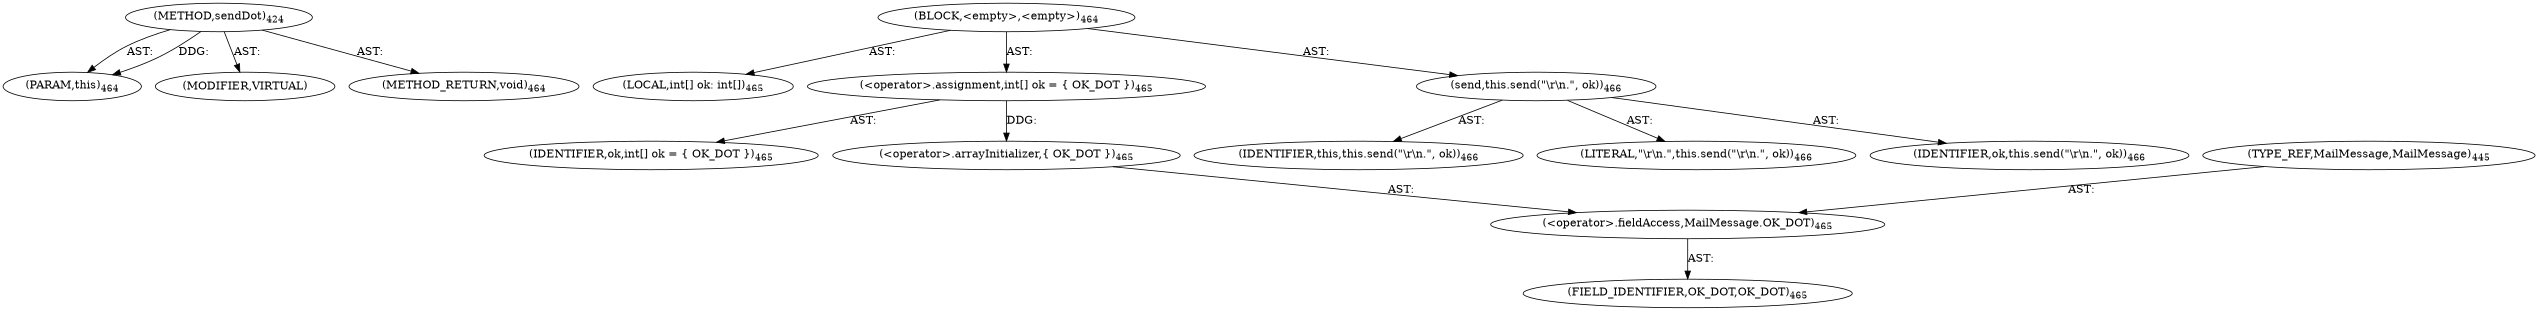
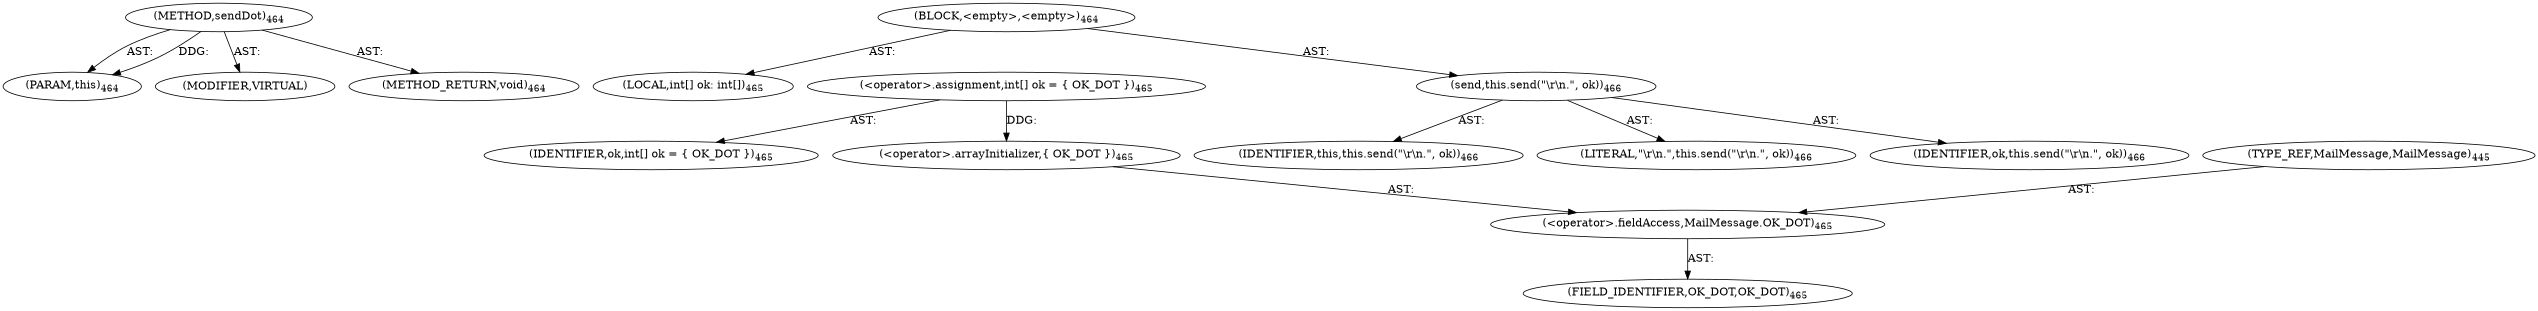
node "(METHOD,sendDot)": text "424" -> "464"
edge "(BLOCK,<empty>,<empty>)" -> "(<operator>.assignment,int[] ok = { OK_DOT })": removed, label "AST:"
